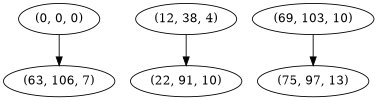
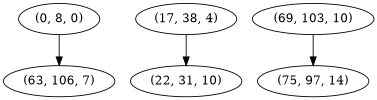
node "(0, 0, 0)": label "(0, 0, 0)" -> "(0, 8, 0)"
node "(12, 38, 4)": label "(12, 38, 4)" -> "(17, 38, 4)"
node "(22, 91, 10)": label "(22, 91, 10)" -> "(22, 31, 10)"
node "(75, 97, 13)": label "(75, 97, 13)" -> "(75, 97, 14)"
